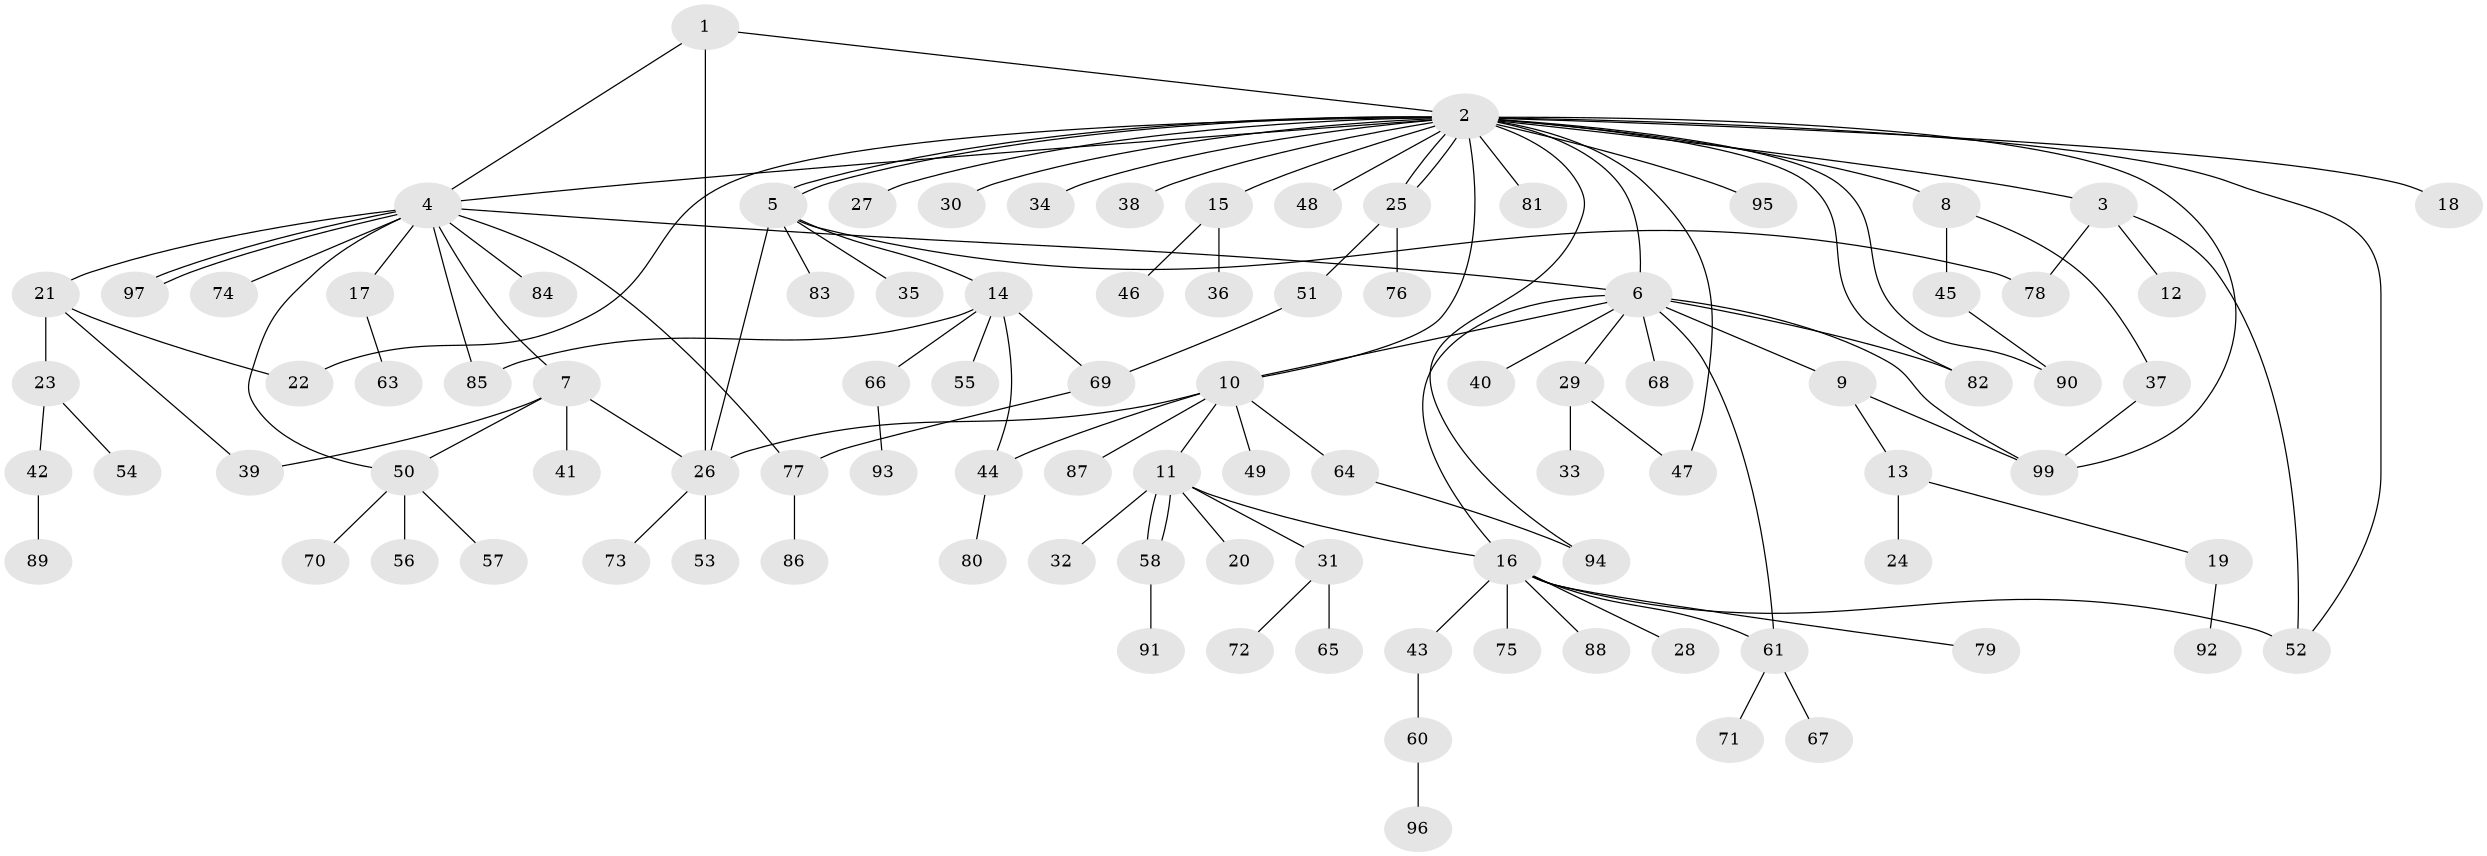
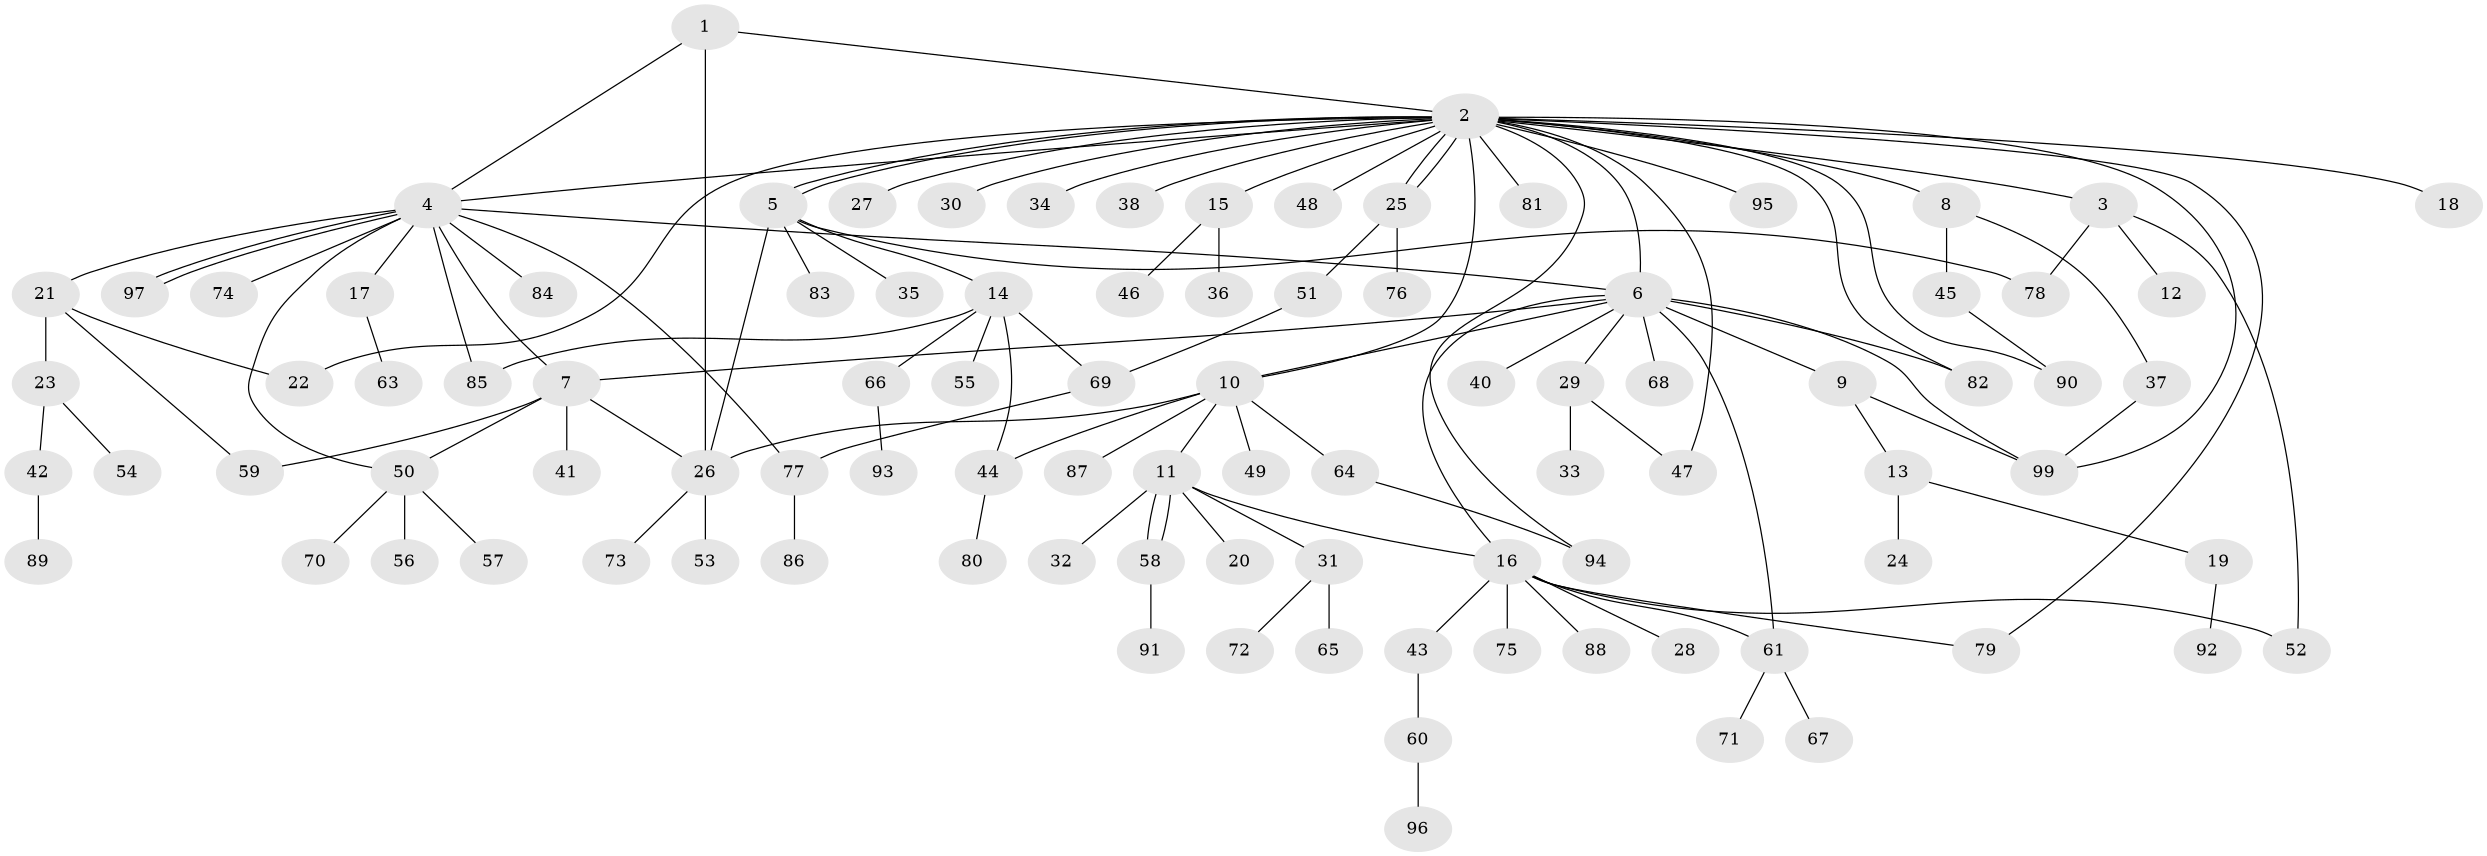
edge "2" -- "52": now "2" -- "79"
edge "6" -- "7": added
node "39": label "39" -> "59"
